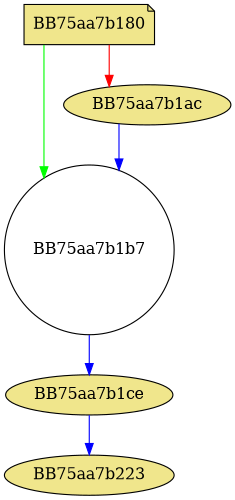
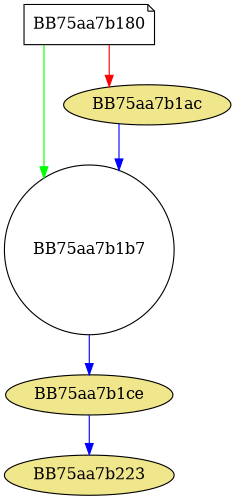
node "BB75aa7b180": fillcolor khaki -> white
